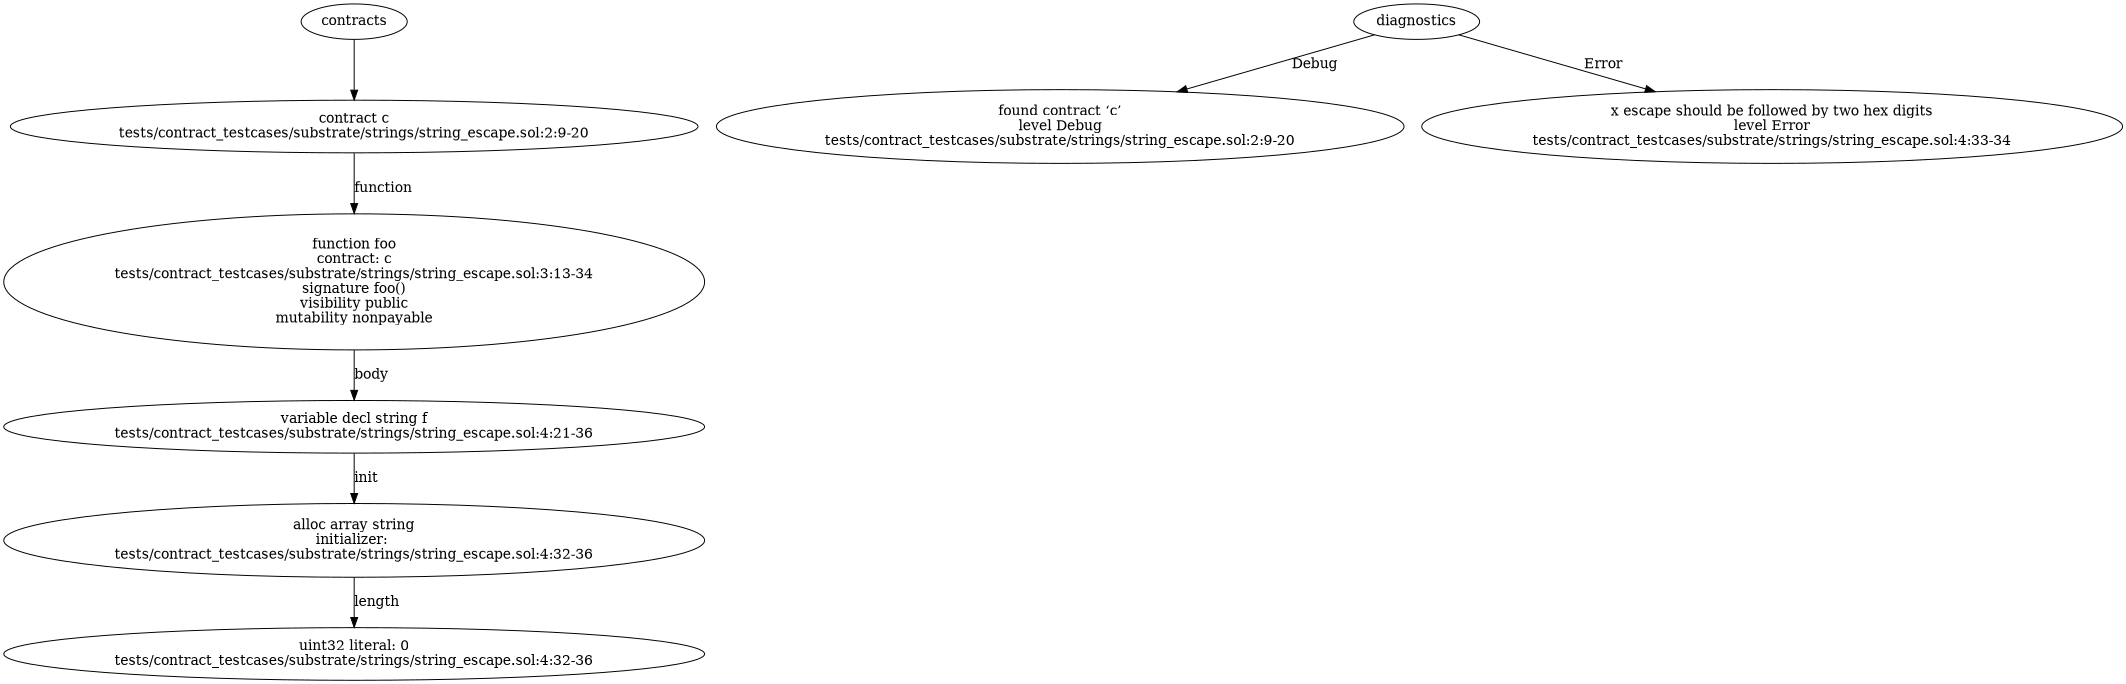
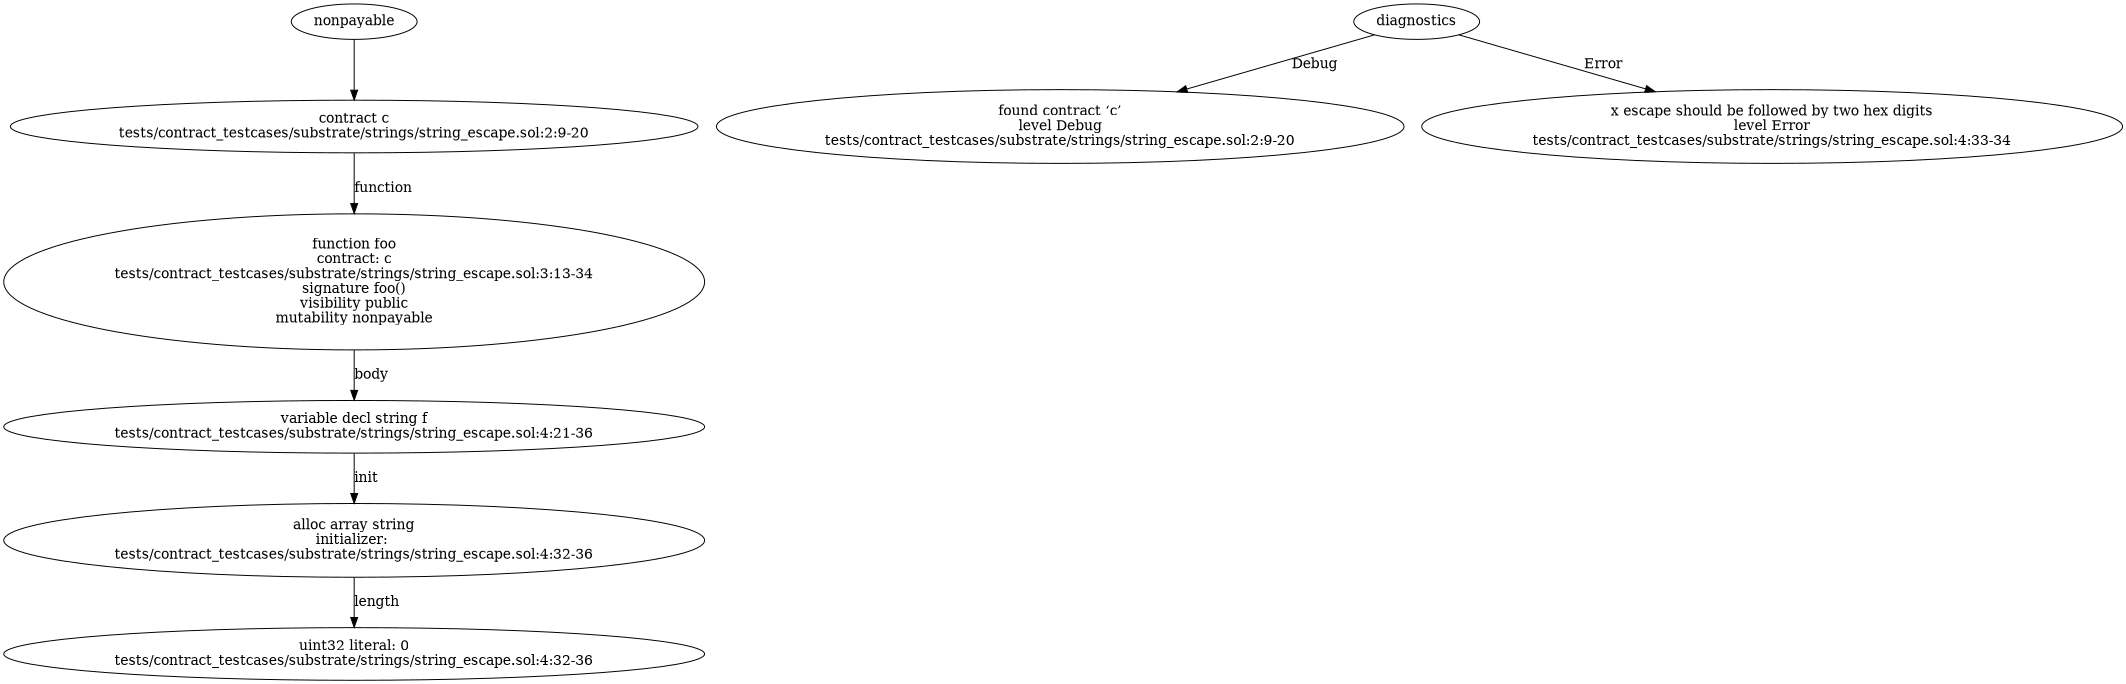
node "contracts": label "contracts" -> "nonpayable"
